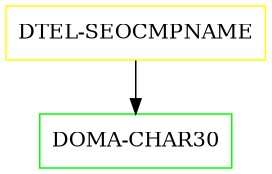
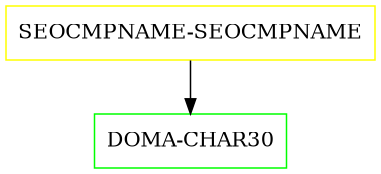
node "DTEL-SEOCMPNAME": label "DTEL-SEOCMPNAME" -> "SEOCMPNAME-SEOCMPNAME"
